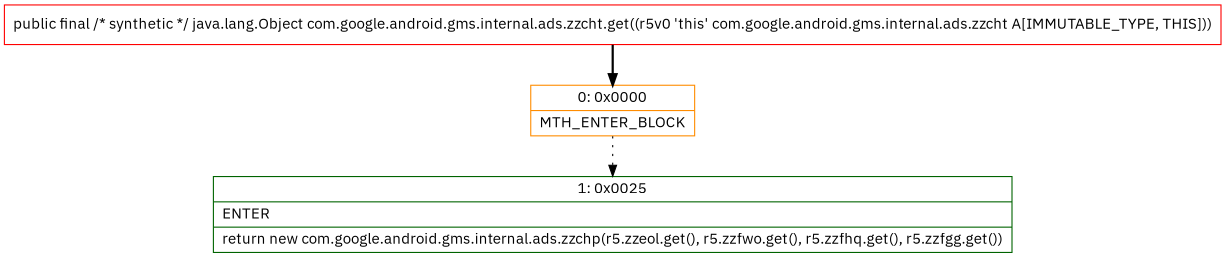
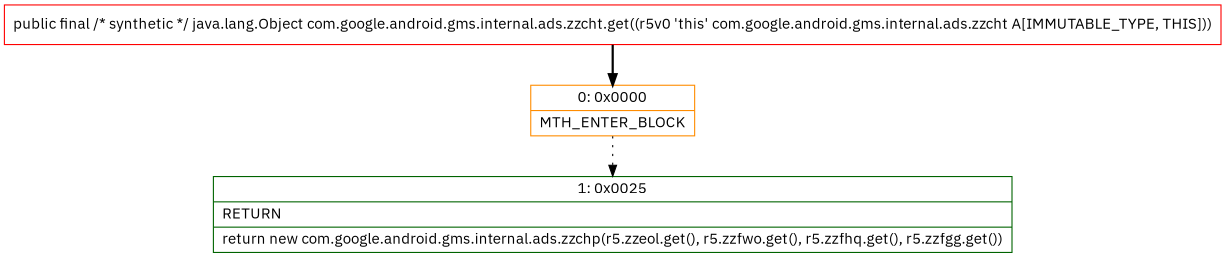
node "1: 0x0025": text "ENTER" -> "RETURN"
